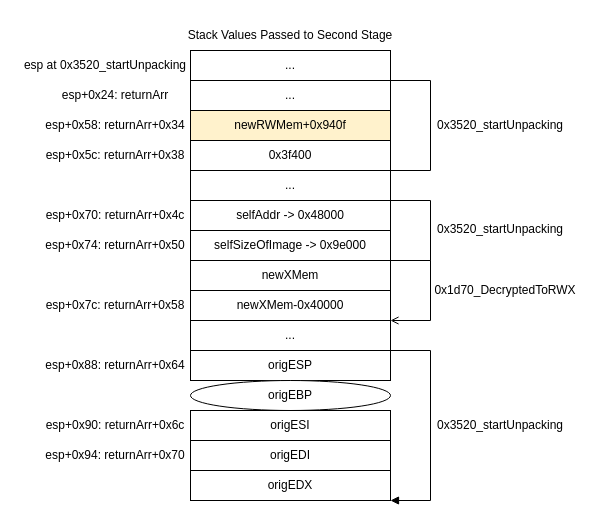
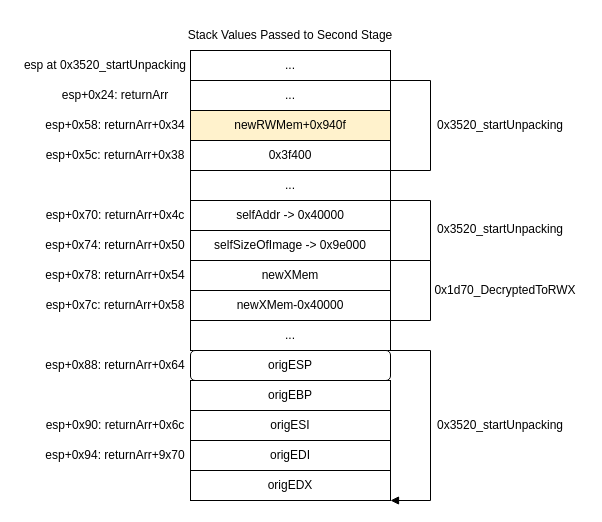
node "selfAddr -> 0x48000": label "selfAddr -> 0x48000" -> "selfAddr -> 0x40000"
node "esp+0x78: returnArr+0x54": added
edge "newXMem" -> "newXMem-0x40000": arrowhead open -> none
node "origESP": shape rectangle -> rounded rectangle
node "origEBP": shape ellipse -> rectangle
node "esp+0x94: returnArr+0x70": label "esp+0x94: returnArr+0x70" -> "esp+0x94: returnArr+9x70"
